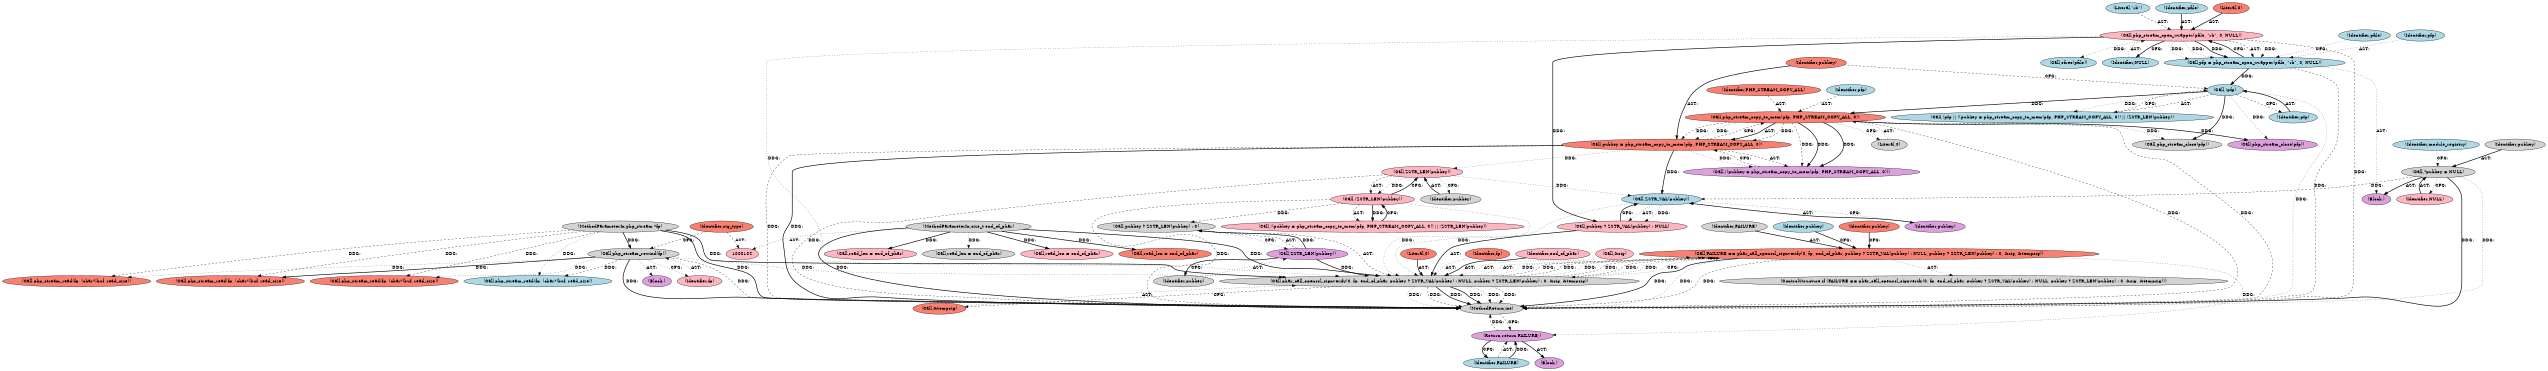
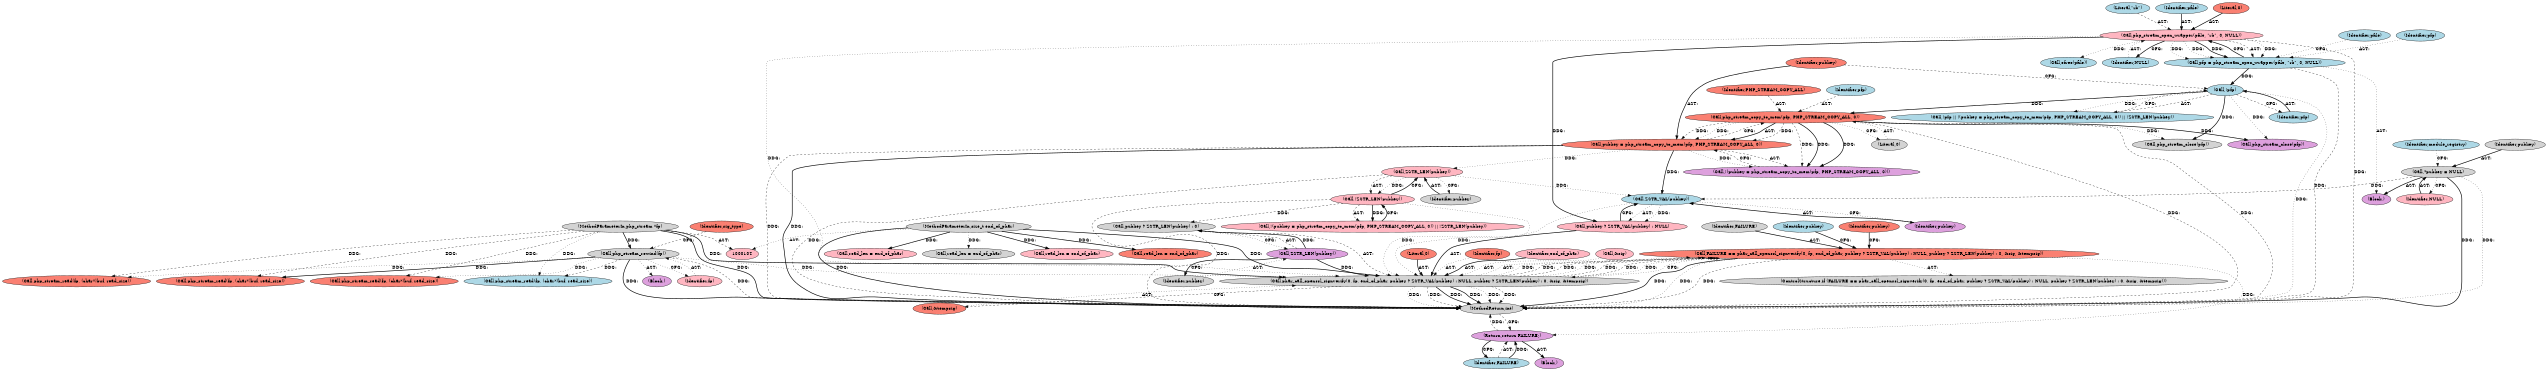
edge "(Identifier,sig_type)" -> "1000104": now "(MethodParameterIn,php_stream *fp)" -> "1000104"
